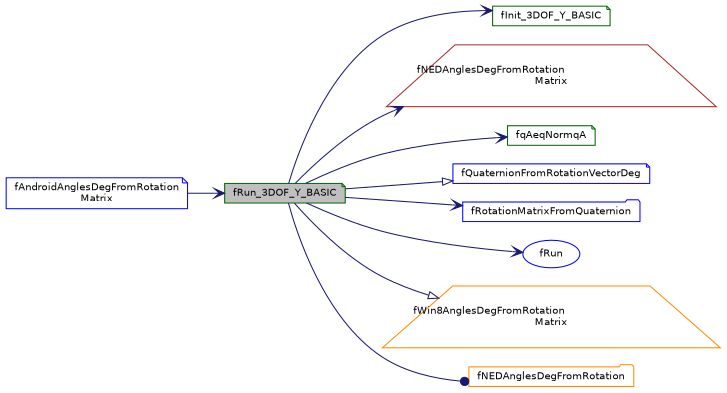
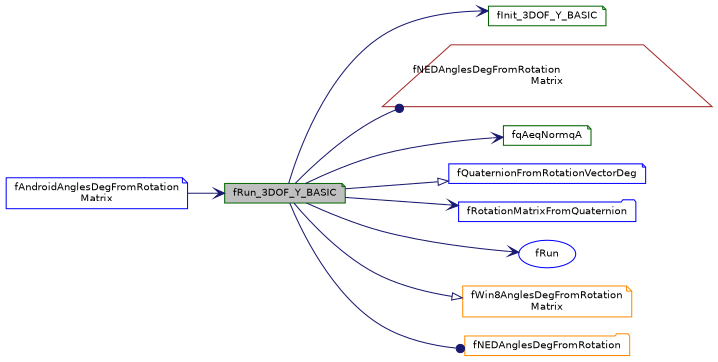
edge "fRun_3DOF_Y_BASIC" -> "fNEDAnglesDegFromRotation Matrix": arrowhead vee -> dot
node "fWin8AnglesDegFromRotation Matrix": shape trapezium -> note
